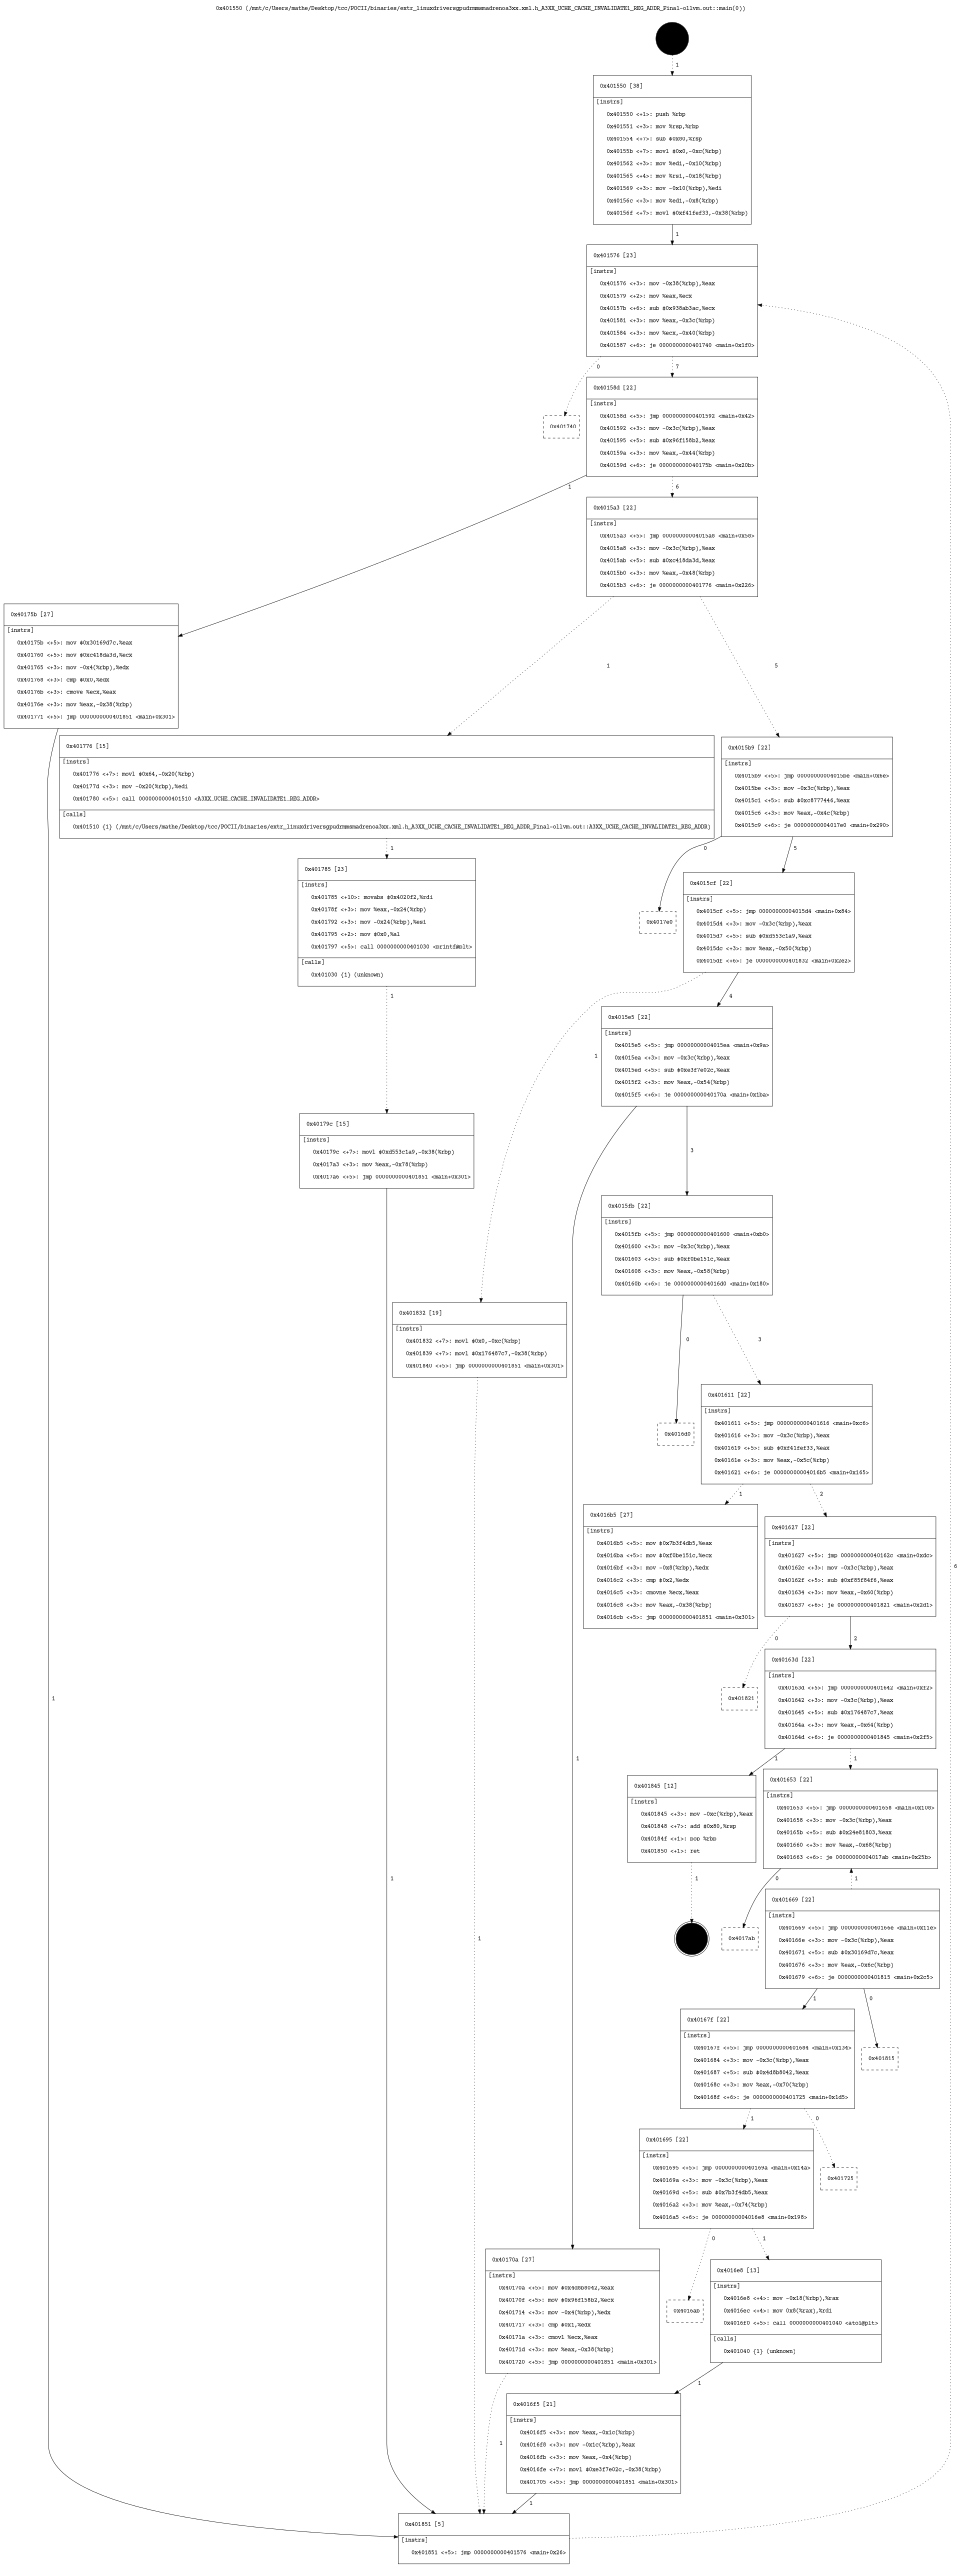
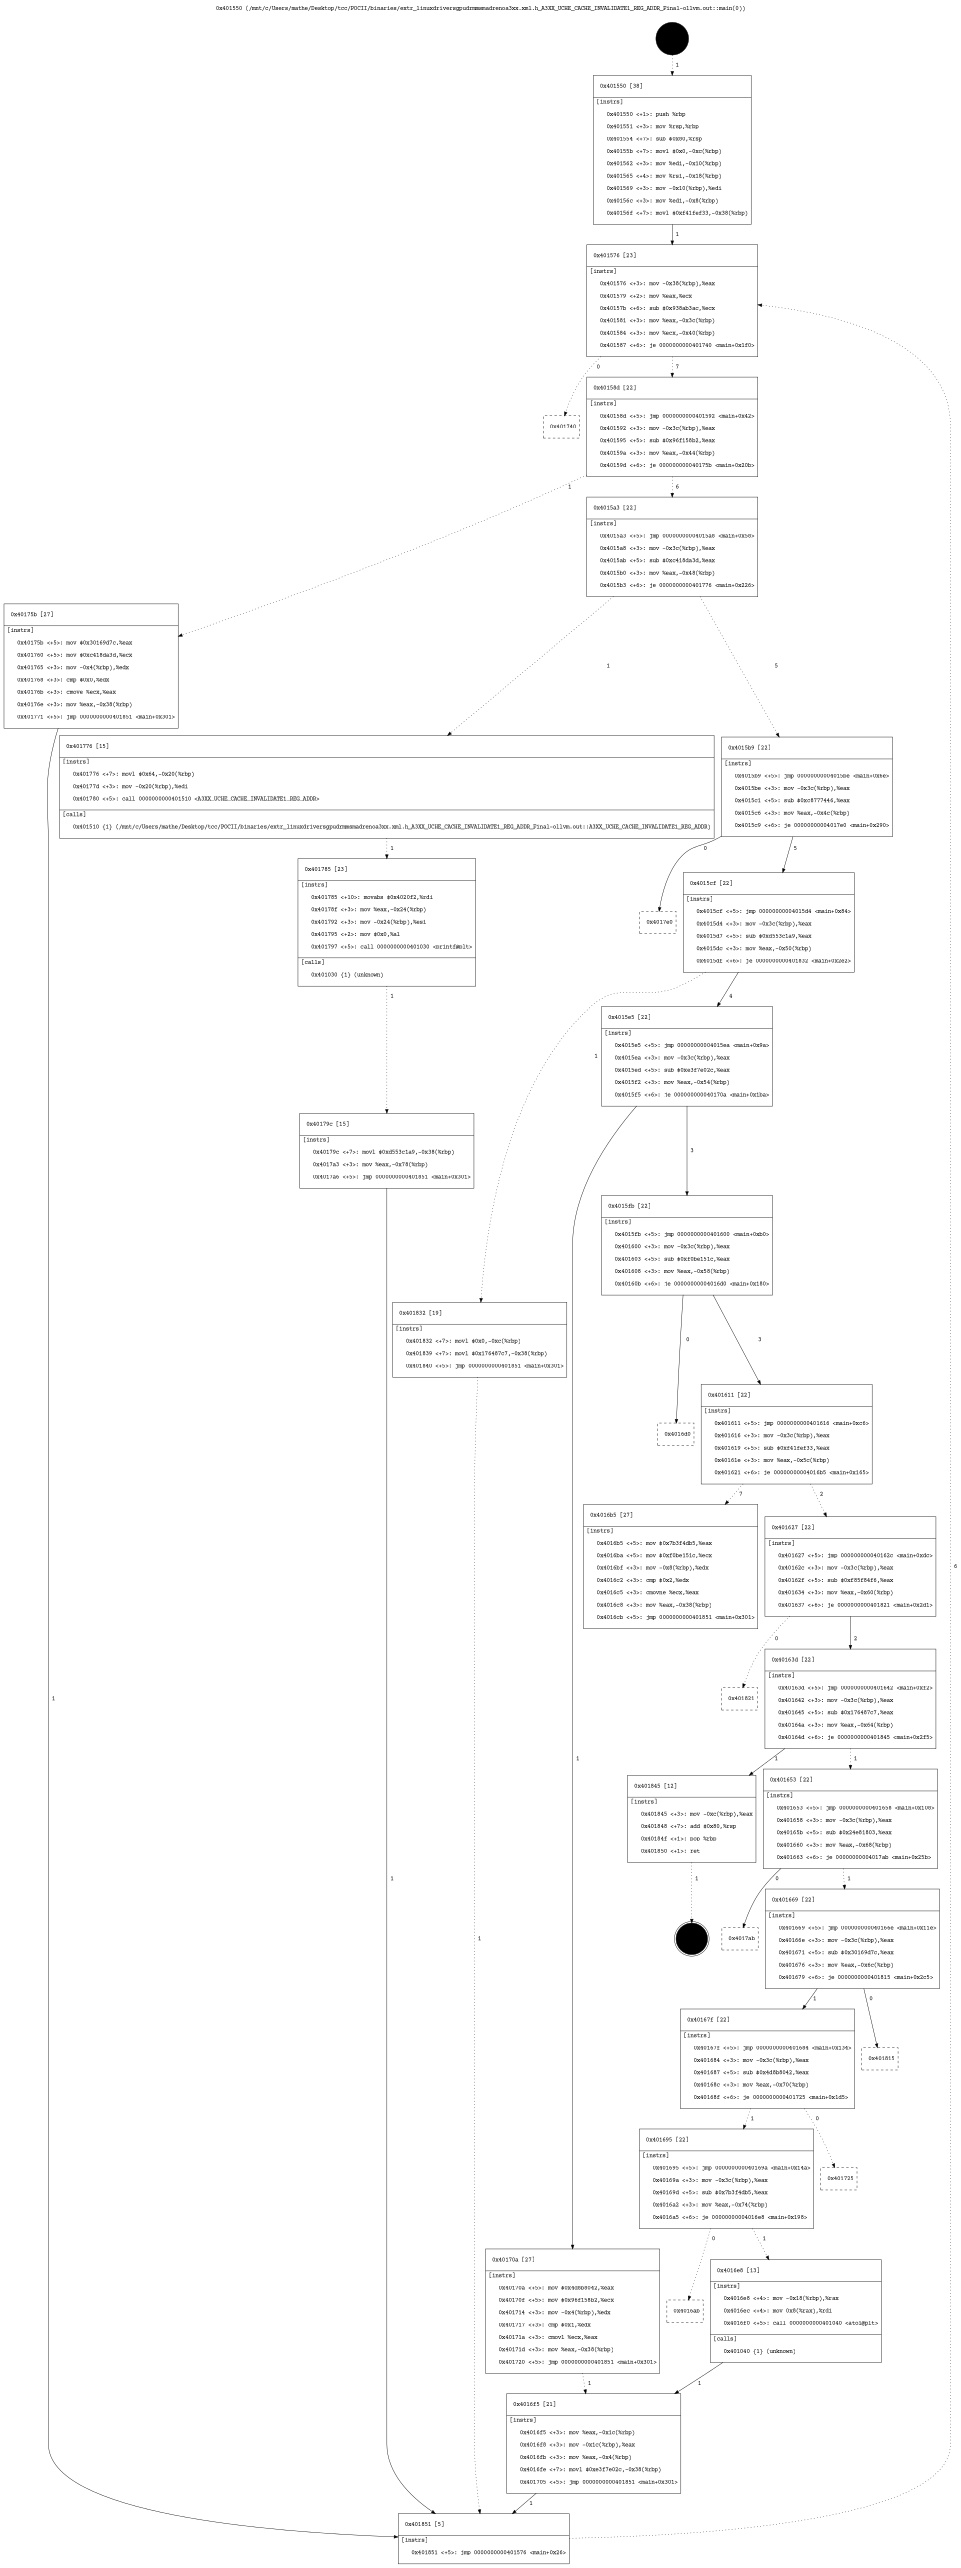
edge "0x40158d [22]" -> "0x40175b [27]": style solid -> dotted
edge "0x4015fb [22]" -> "0x401611 [22]": style dotted -> solid
edge "0x401611 [22]" -> "0x4016b5 [27]": label " 1" -> " 7"
edge "0x401669 [22]" -> "0x401653 [22]": reversed
edge "0x40170a [27]" -> "0x401851 [5]": now "0x40170a [27]" -> "0x4016f5 [21]"
